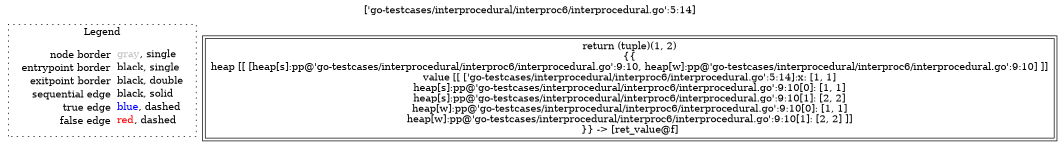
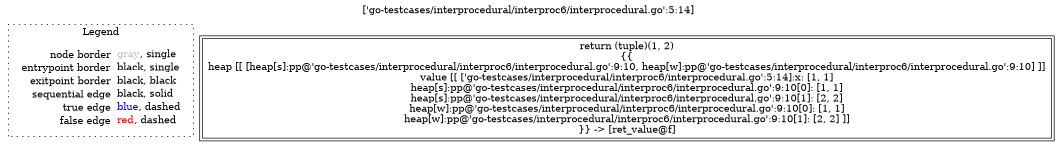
node "node border": text ", double" -> ", black"
